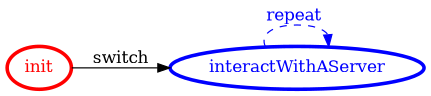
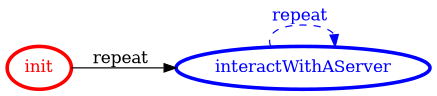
edge "init" -> "interactWithAServer": label "switch" -> "repeat "
